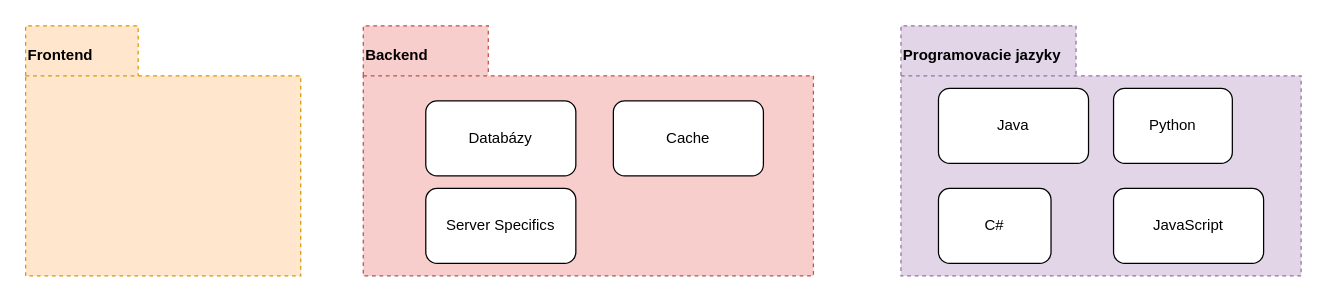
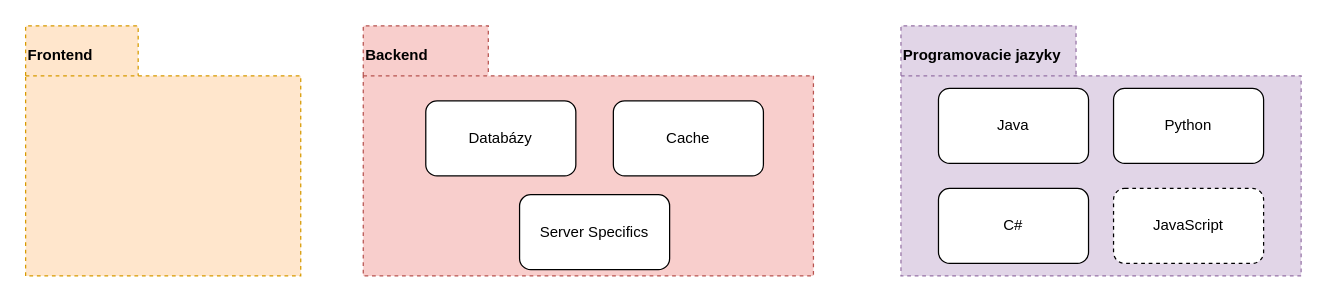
node "Python": size 119x75 -> 150x75
node "Server Specifics": moved (501, 226) -> (594, 232)
node "C#": size 113x75 -> 150x75
node "JavaScript": style solid -> dashed
